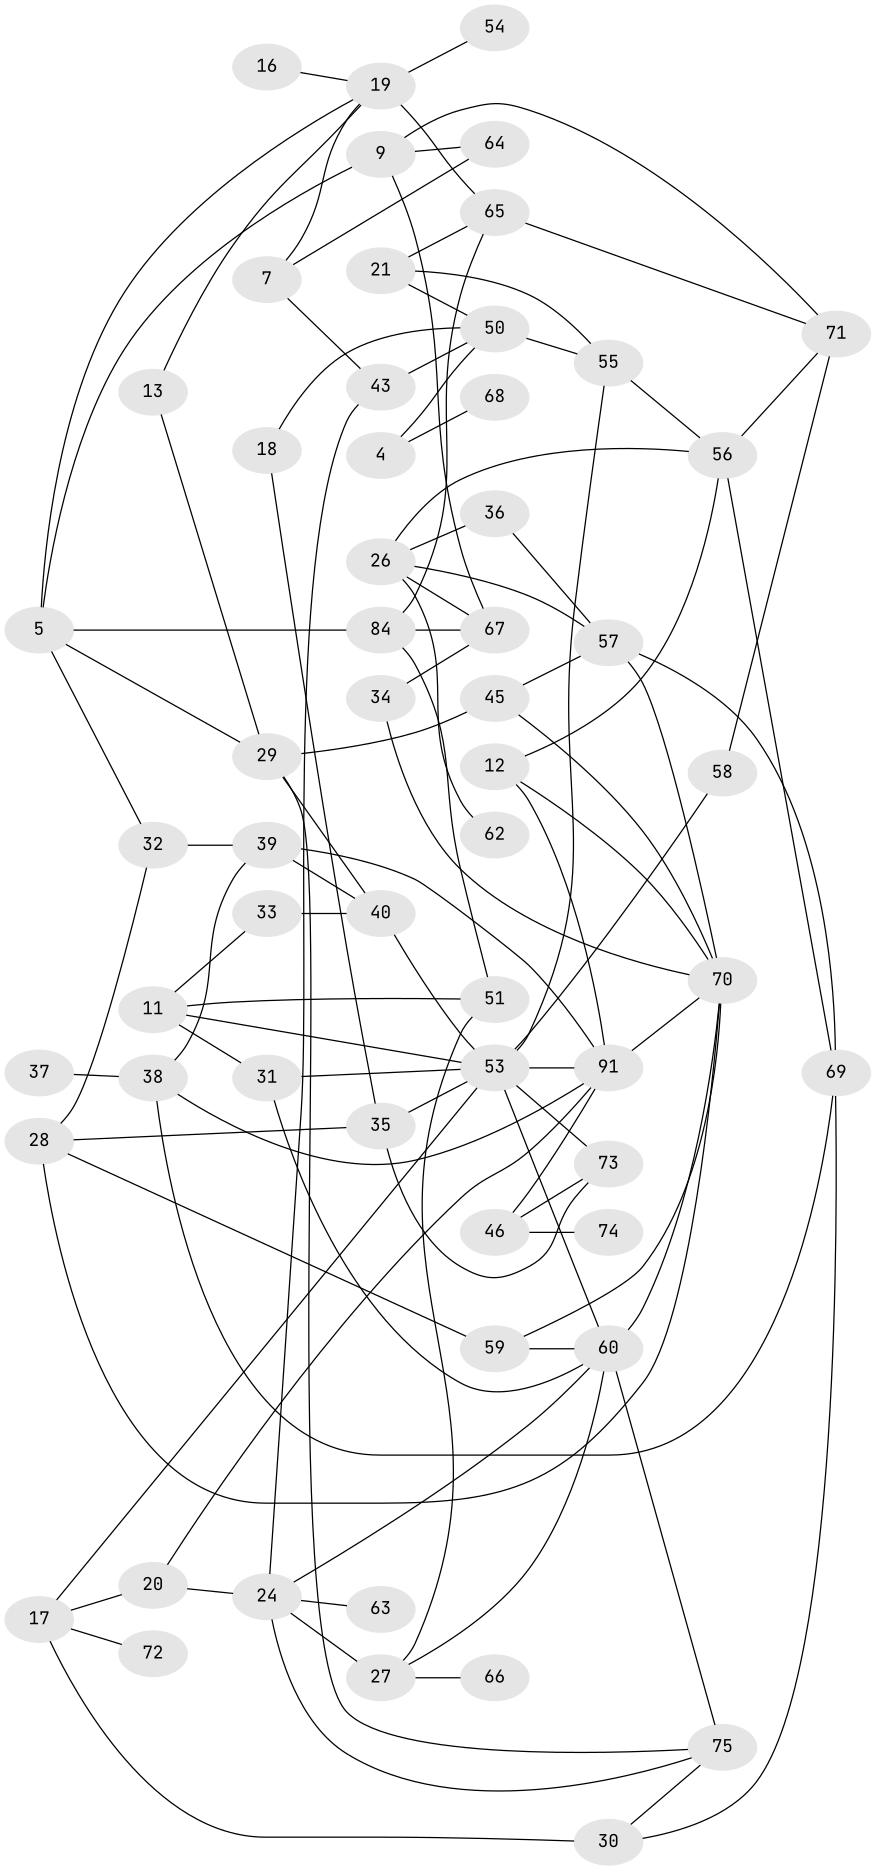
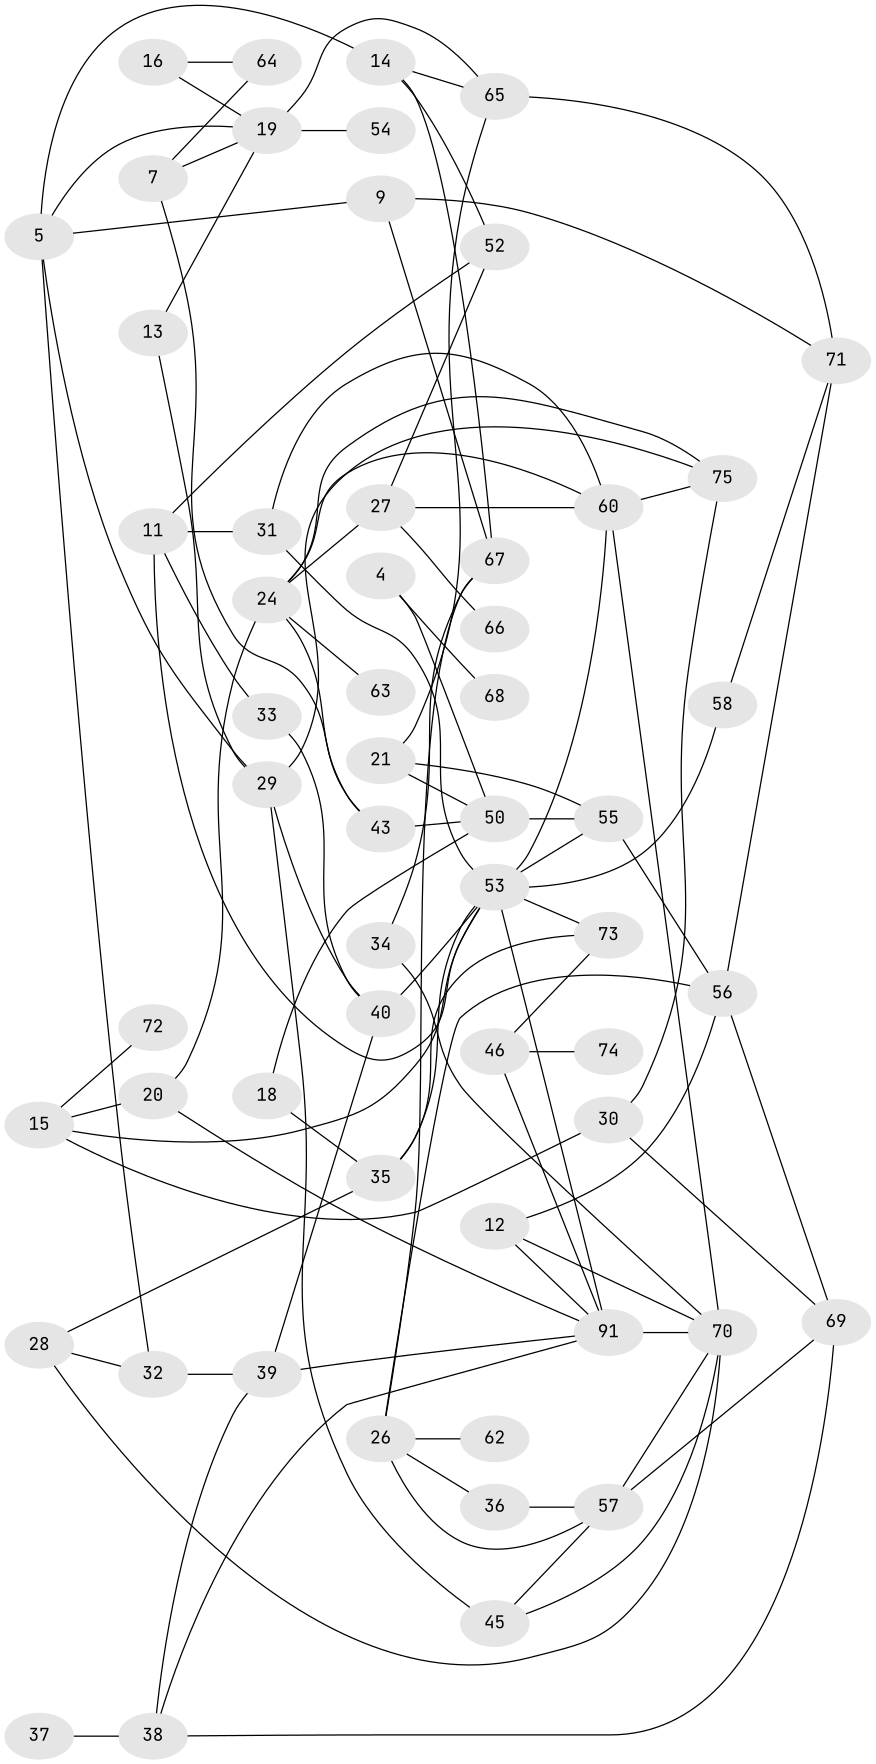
edge "64" -- "9": now "64" -- "16"
node "84": label "84" -> "14"
node "51": label "51" -> "52"
node "59": removed
node "17": label "17" -> "15"
